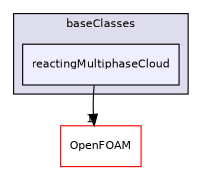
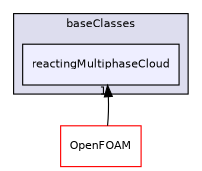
edge "reactingMultiphaseCloud" -> "OpenFOAM": reversed
